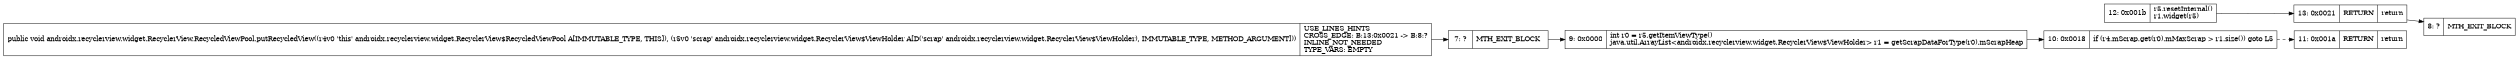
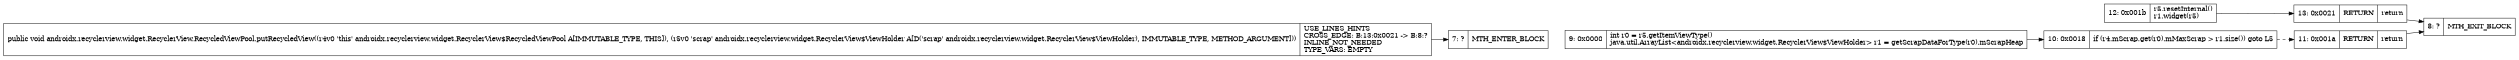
edge "11: 0x001a" -> "8: ?": added
node "7: ?": text "MTH_EXIT_BLOCK" -> "MTH_ENTER_BLOCK"
edge "7: ?" -> "9: 0x0000": removed
